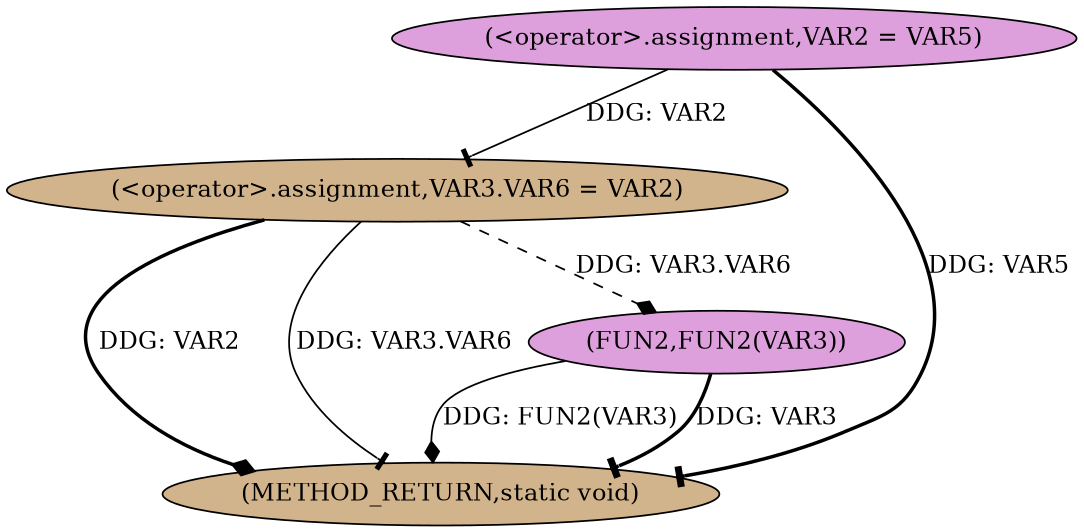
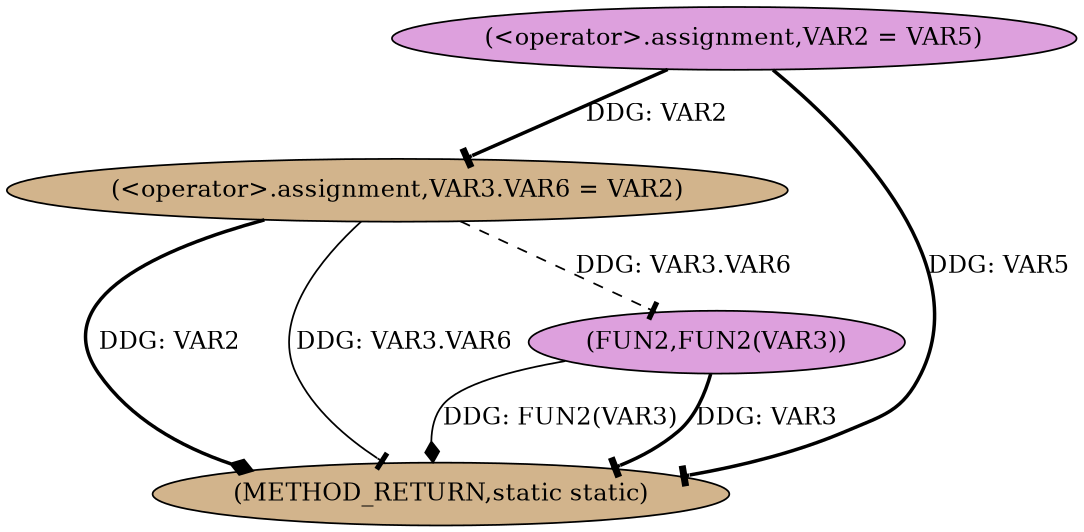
edge "(<operator>.assignment,VAR2 = VAR5)" -> "(<operator>.assignment,VAR3.VAR6 = VAR2)": style solid -> bold
edge "(<operator>.assignment,VAR3.VAR6 = VAR2)" -> "(FUN2,FUN2(VAR3))": arrowhead diamond -> tee
node "(METHOD_RETURN,static void)": label "(METHOD_RETURN,static void)" -> "(METHOD_RETURN,static static)"
